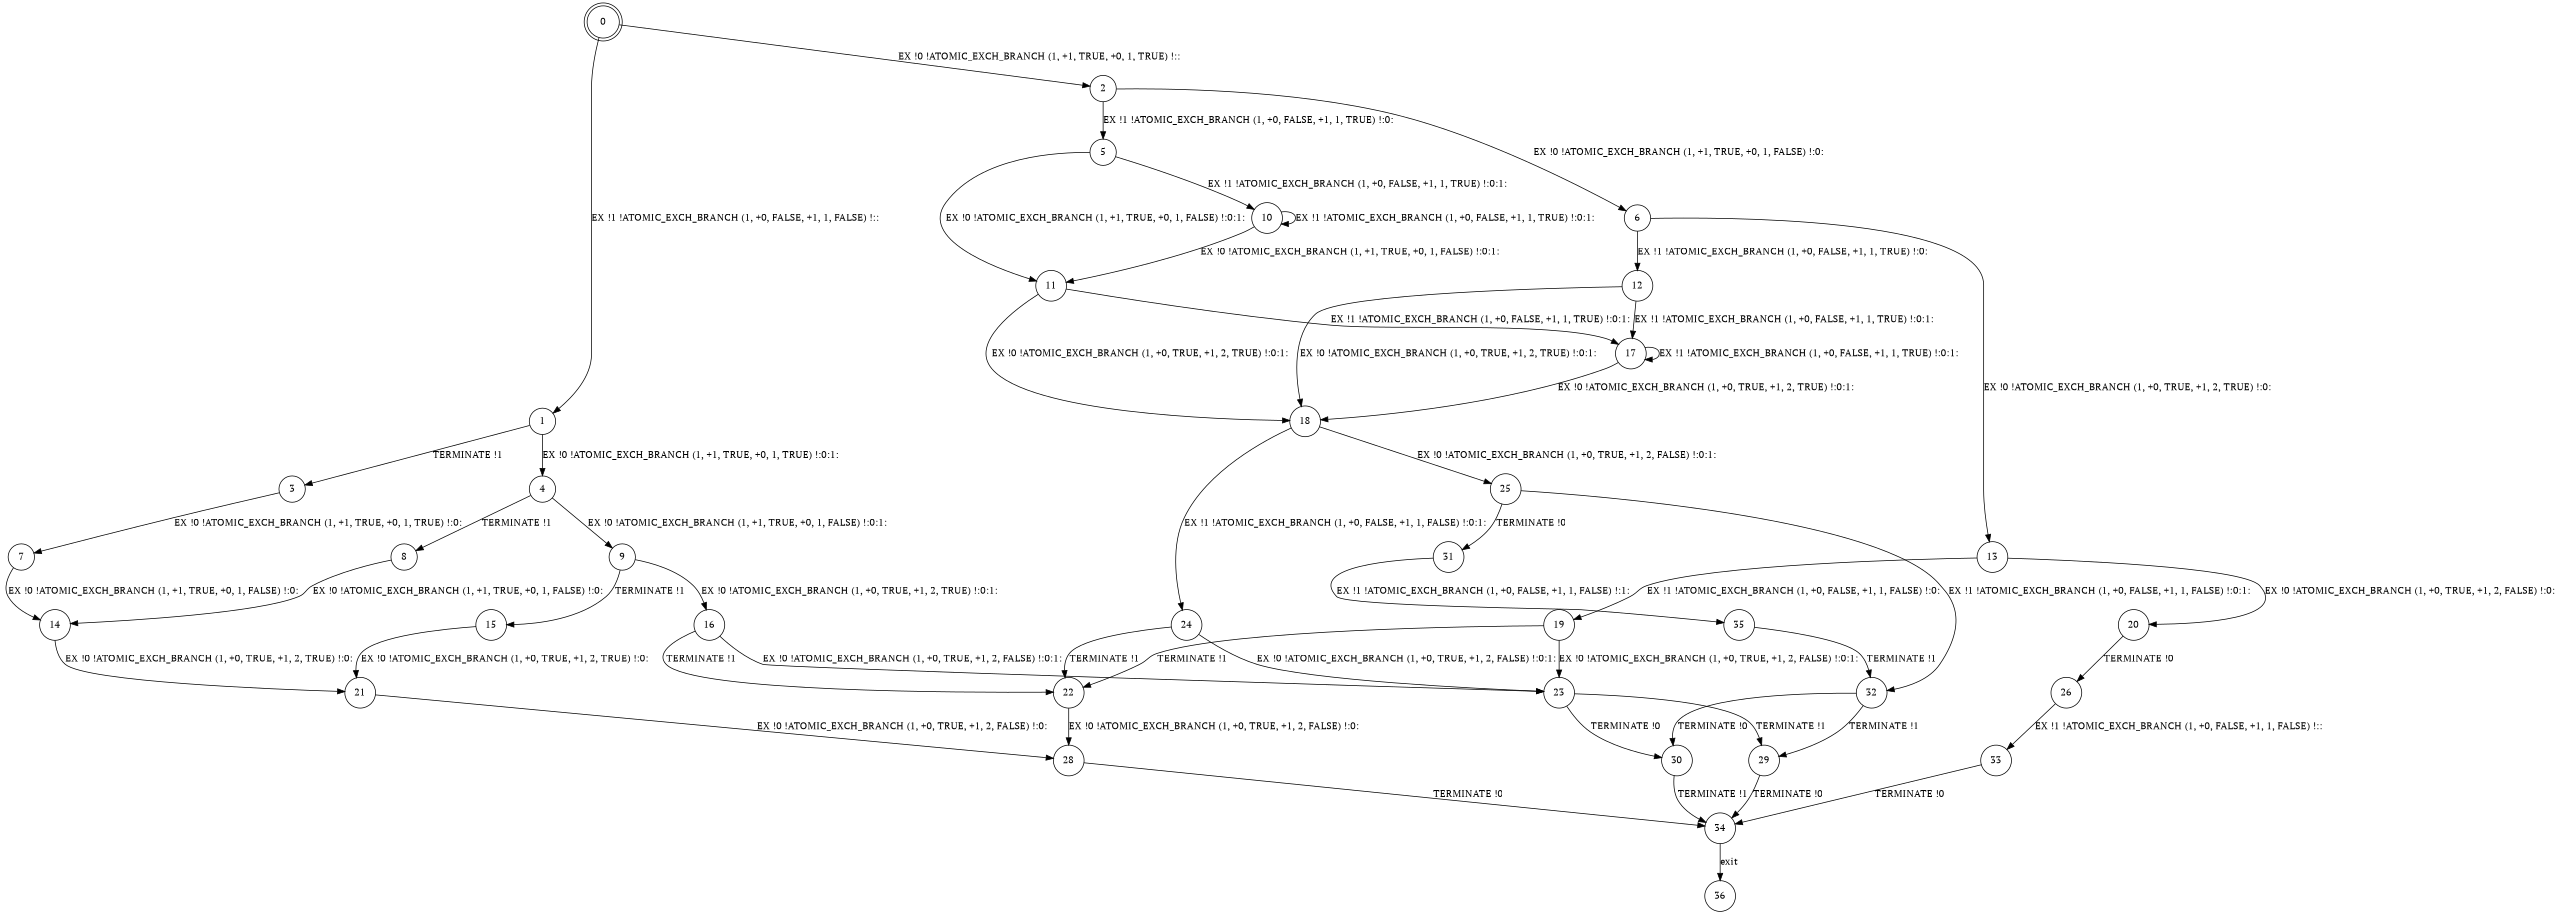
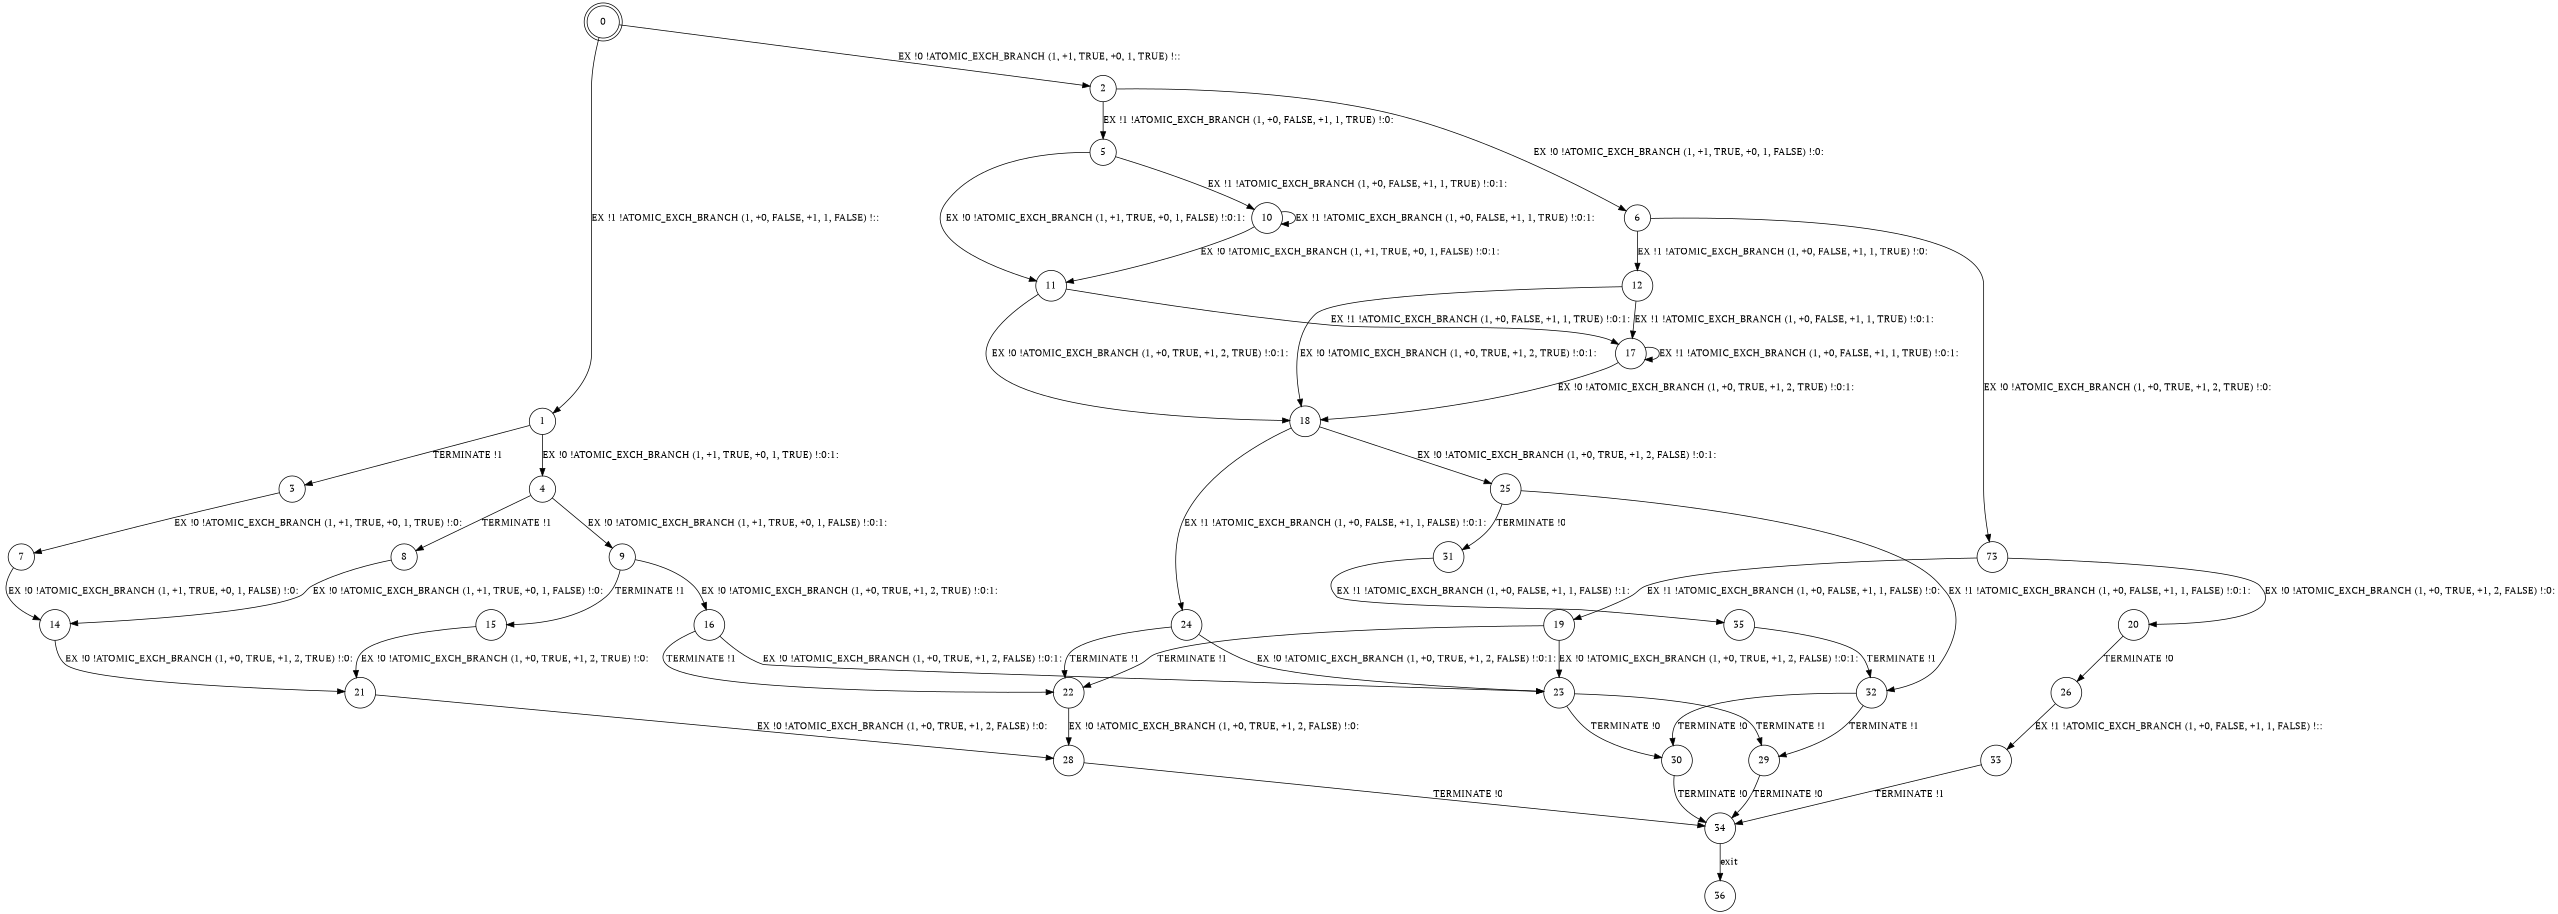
node "13": label "13" -> "73"
edge "30" -> "34": label "TERMINATE !1" -> "TERMINATE !0"
edge "33" -> "34": label "TERMINATE !0" -> "TERMINATE !1"
